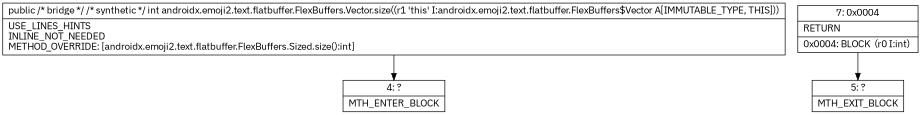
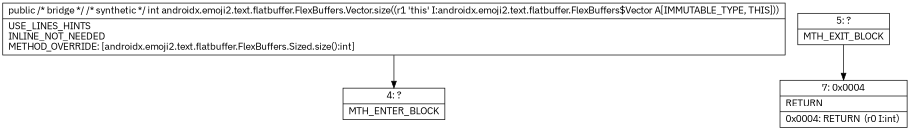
node "7: 0x0004": text "0x0004: BLOCK  (r0 I:int)" -> "0x0004: RETURN  (r0 I:int)"
edge "7: 0x0004" -> "5: ?": reversed
